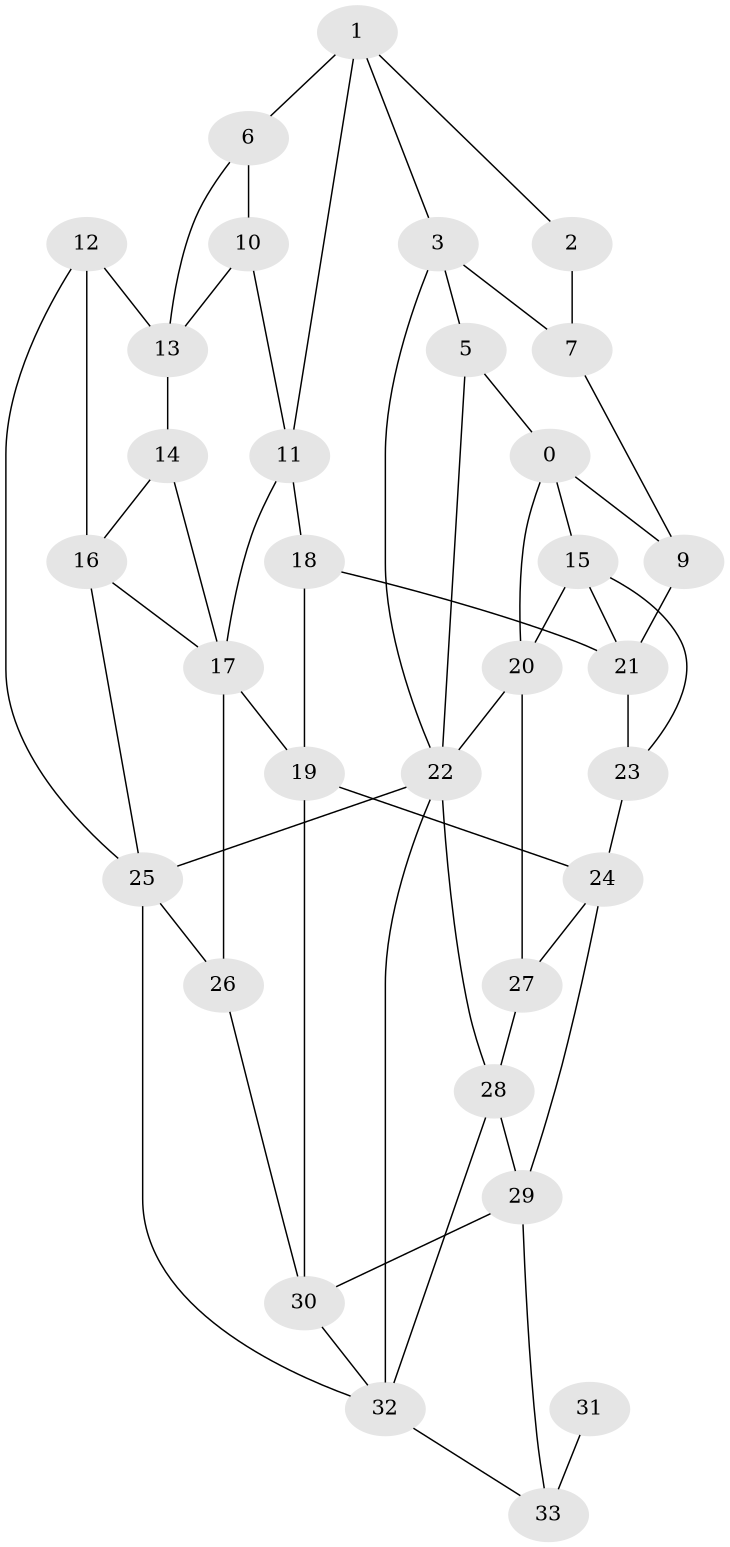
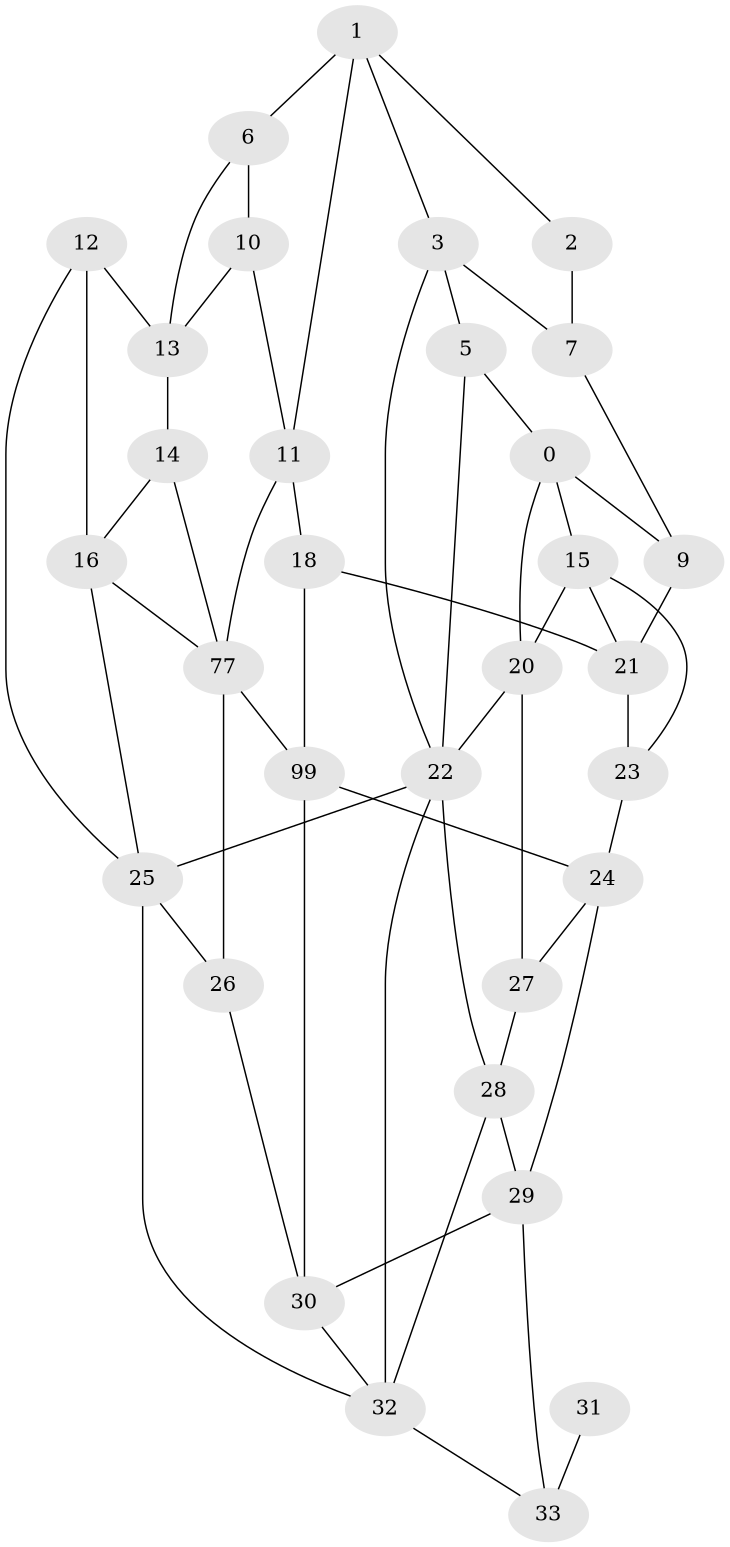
node "17": label "17" -> "77"
node "19": label "19" -> "99"
